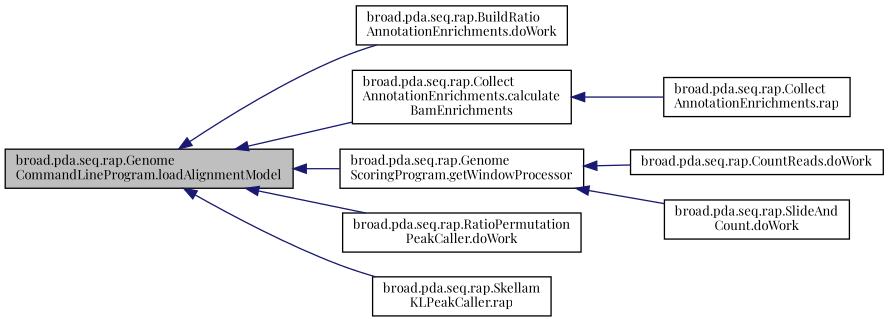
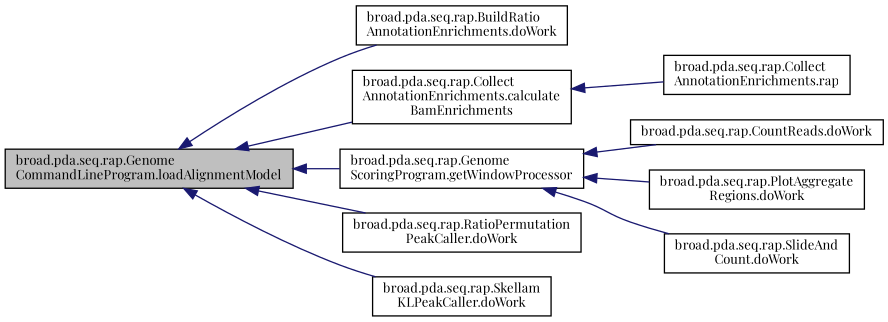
node "broad.pda.seq.rap.PlotAggregate Regions.doWork": added
node "broad.pda.seq.rap.Skellam KLPeakCaller.rap": label "broad.pda.seq.rap.Skellam KLPeakCaller.rap" -> "broad.pda.seq.rap.Skellam KLPeakCaller.doWork"
